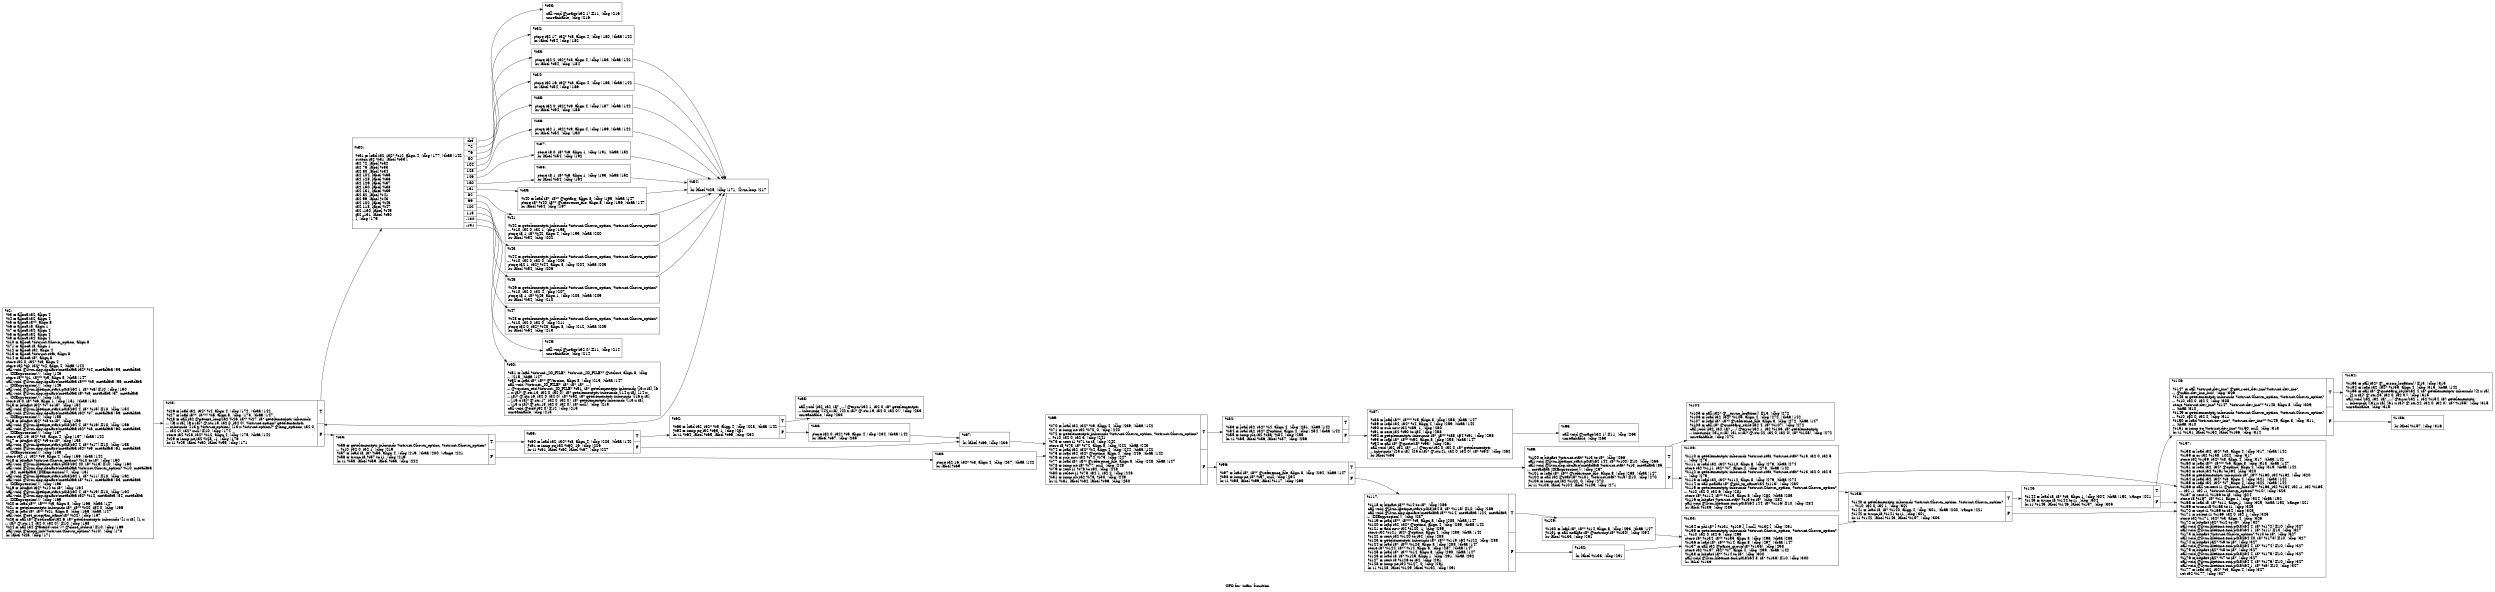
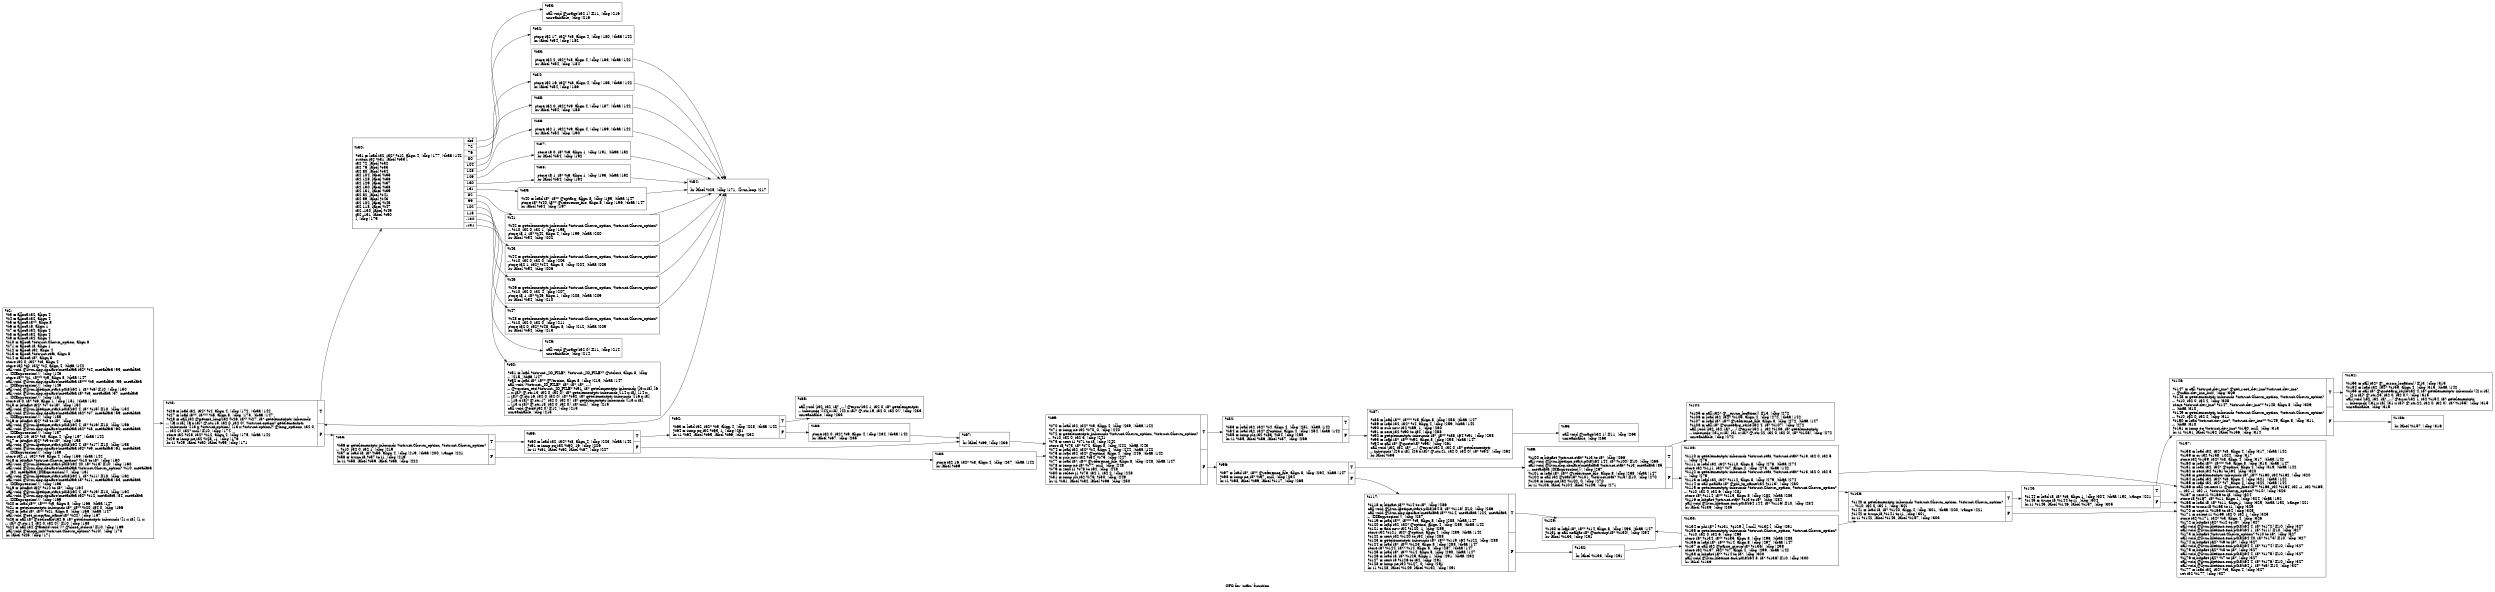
edge "%30:" -> "%33:": removed
edge "%47:" -> "%54:": added
node "%69:": text "%76 = sub nsw i32 %74, %75, !dbg !247" -> "%76 = sub nsw i32 %54, %75, !dbg !247"
edge "%129:" -> "%133:": reversed
